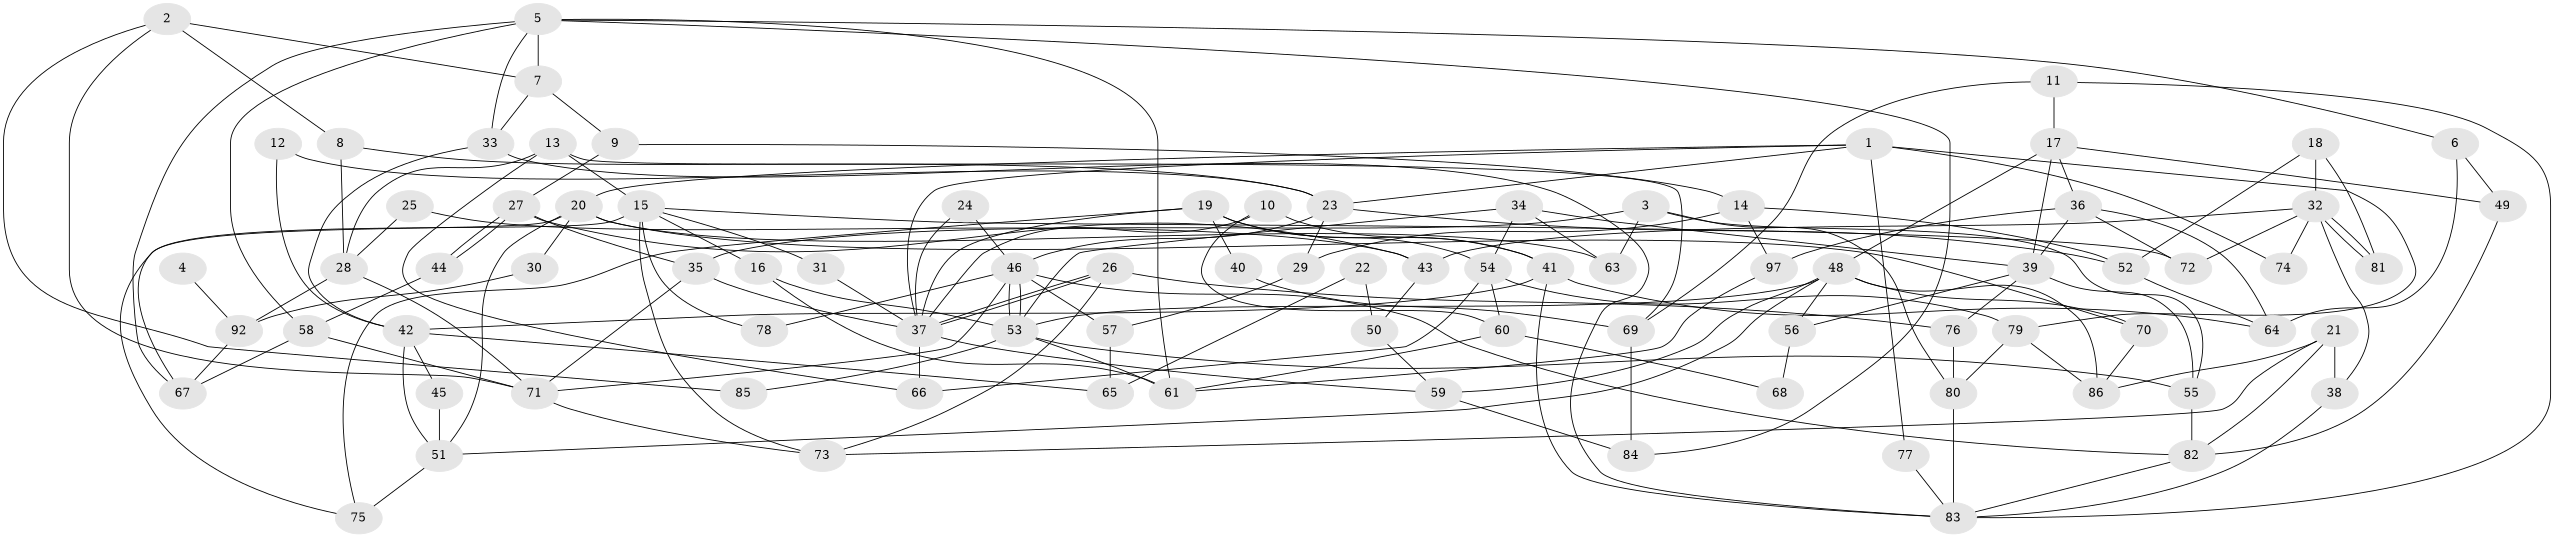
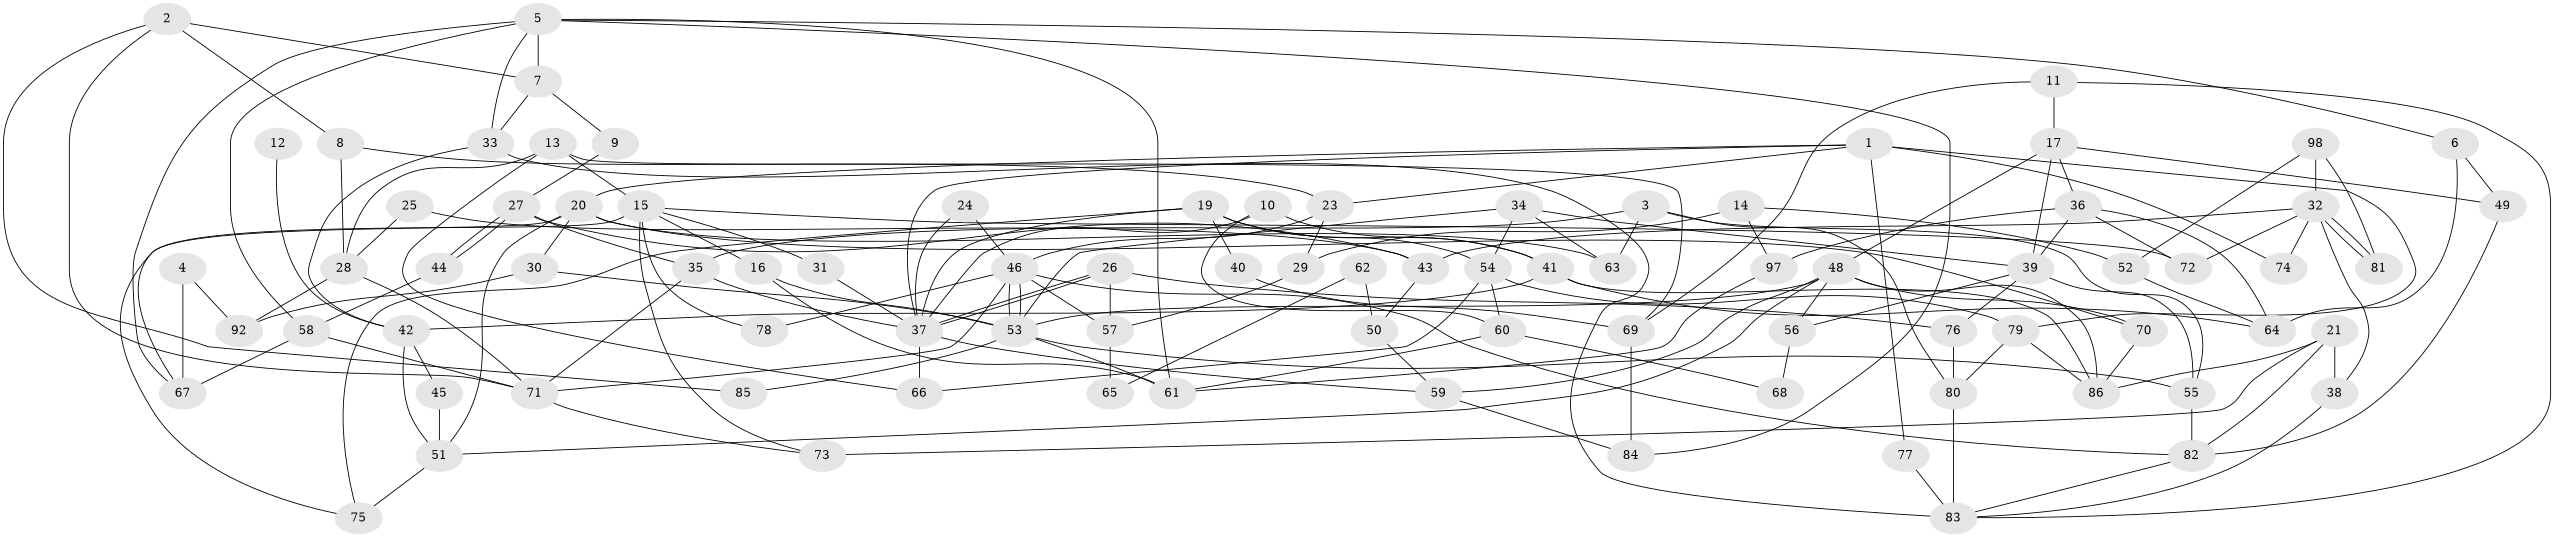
node "18": label "18" -> "98"
edge "9" -- "14": removed
edge "12" -- "23": removed
edge "23" -- "52": removed
node "22": label "22" -> "62"
edge "30" -- "53": added
edge "42" -- "65": removed
edge "92" -- "67": now "4" -- "67"
edge "26" -- "73": now "26" -- "57"
edge "41" -- "83": now "41" -- "86"
